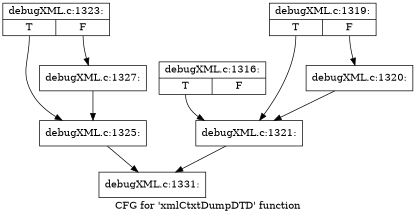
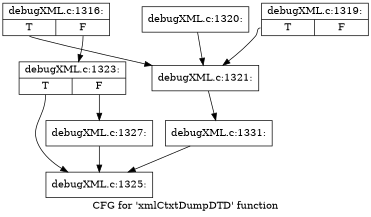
edge "debugXML.c:1316:" -> "debugXML.c:1323:": added
edge "debugXML.c:1319:" -> "debugXML.c:1320:": removed
edge "debugXML.c:1325:" -> "debugXML.c:1331:": reversed
